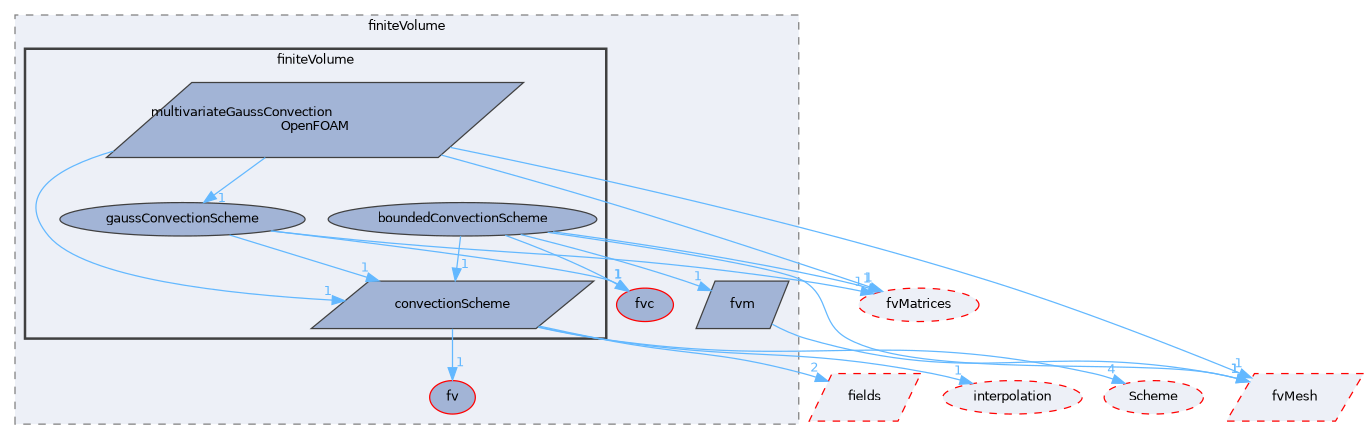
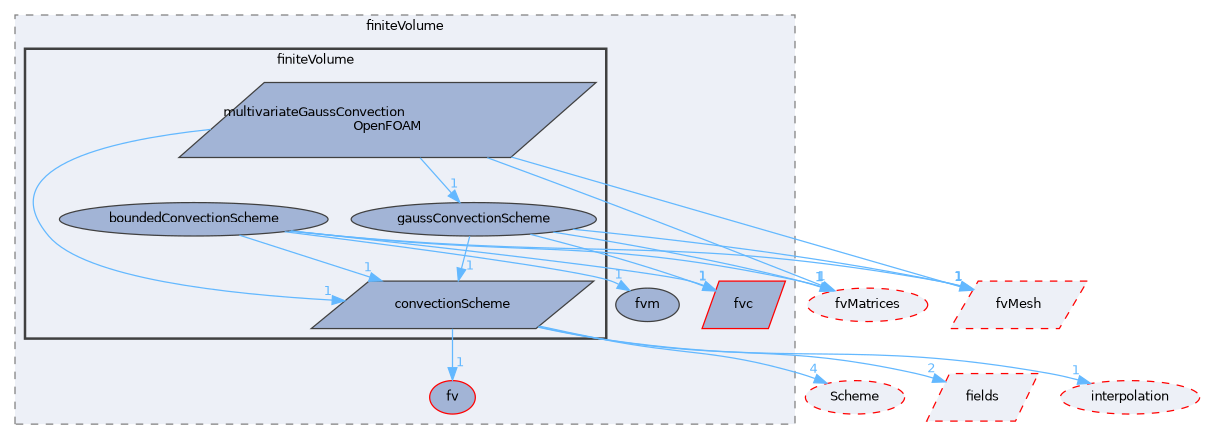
node "fvc": shape ellipse -> parallelogram
node "fvm": shape parallelogram -> ellipse
edge "fvm" -> "fvMesh": now "gaussConvectionScheme" -> "fvMesh"
